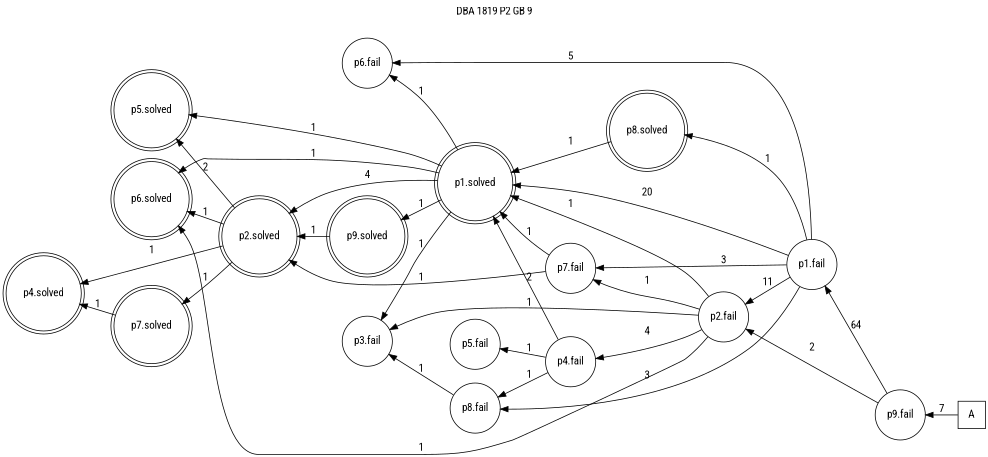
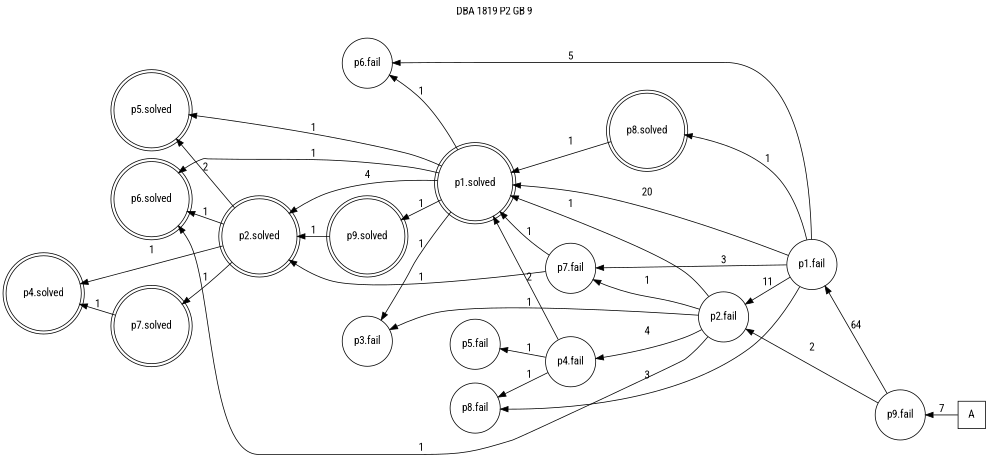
edge "p8.fail" -> "p3.fail": removed, label "1"
